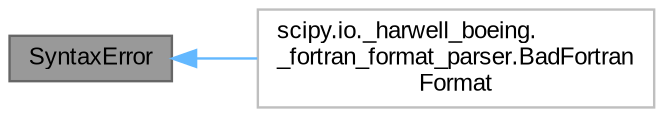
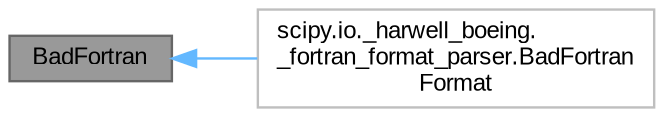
node "SyntaxError": label "SyntaxError" -> "BadFortran"
